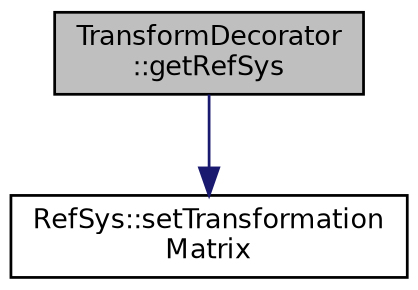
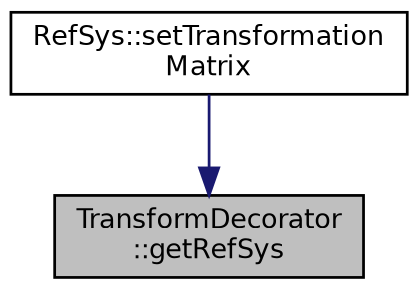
edge "TransformDecorator ::getRefSys" -> "RefSys::setTransformation Matrix": reversed
